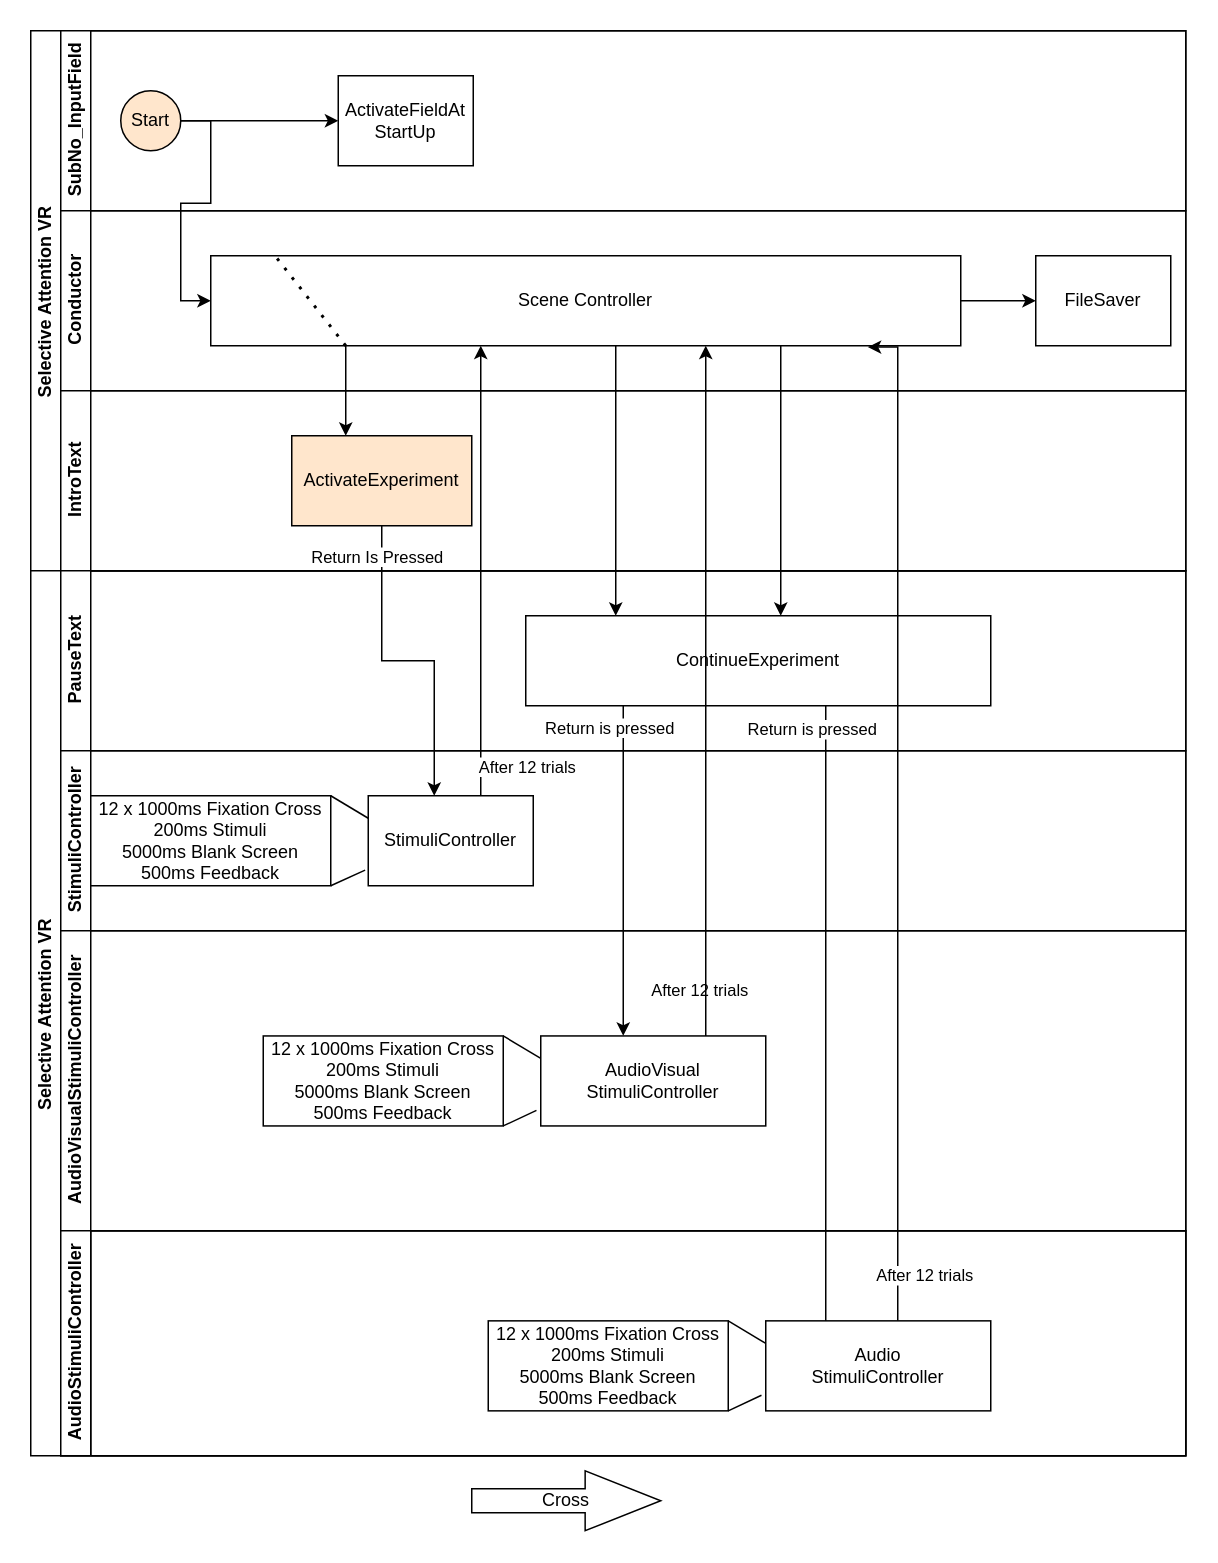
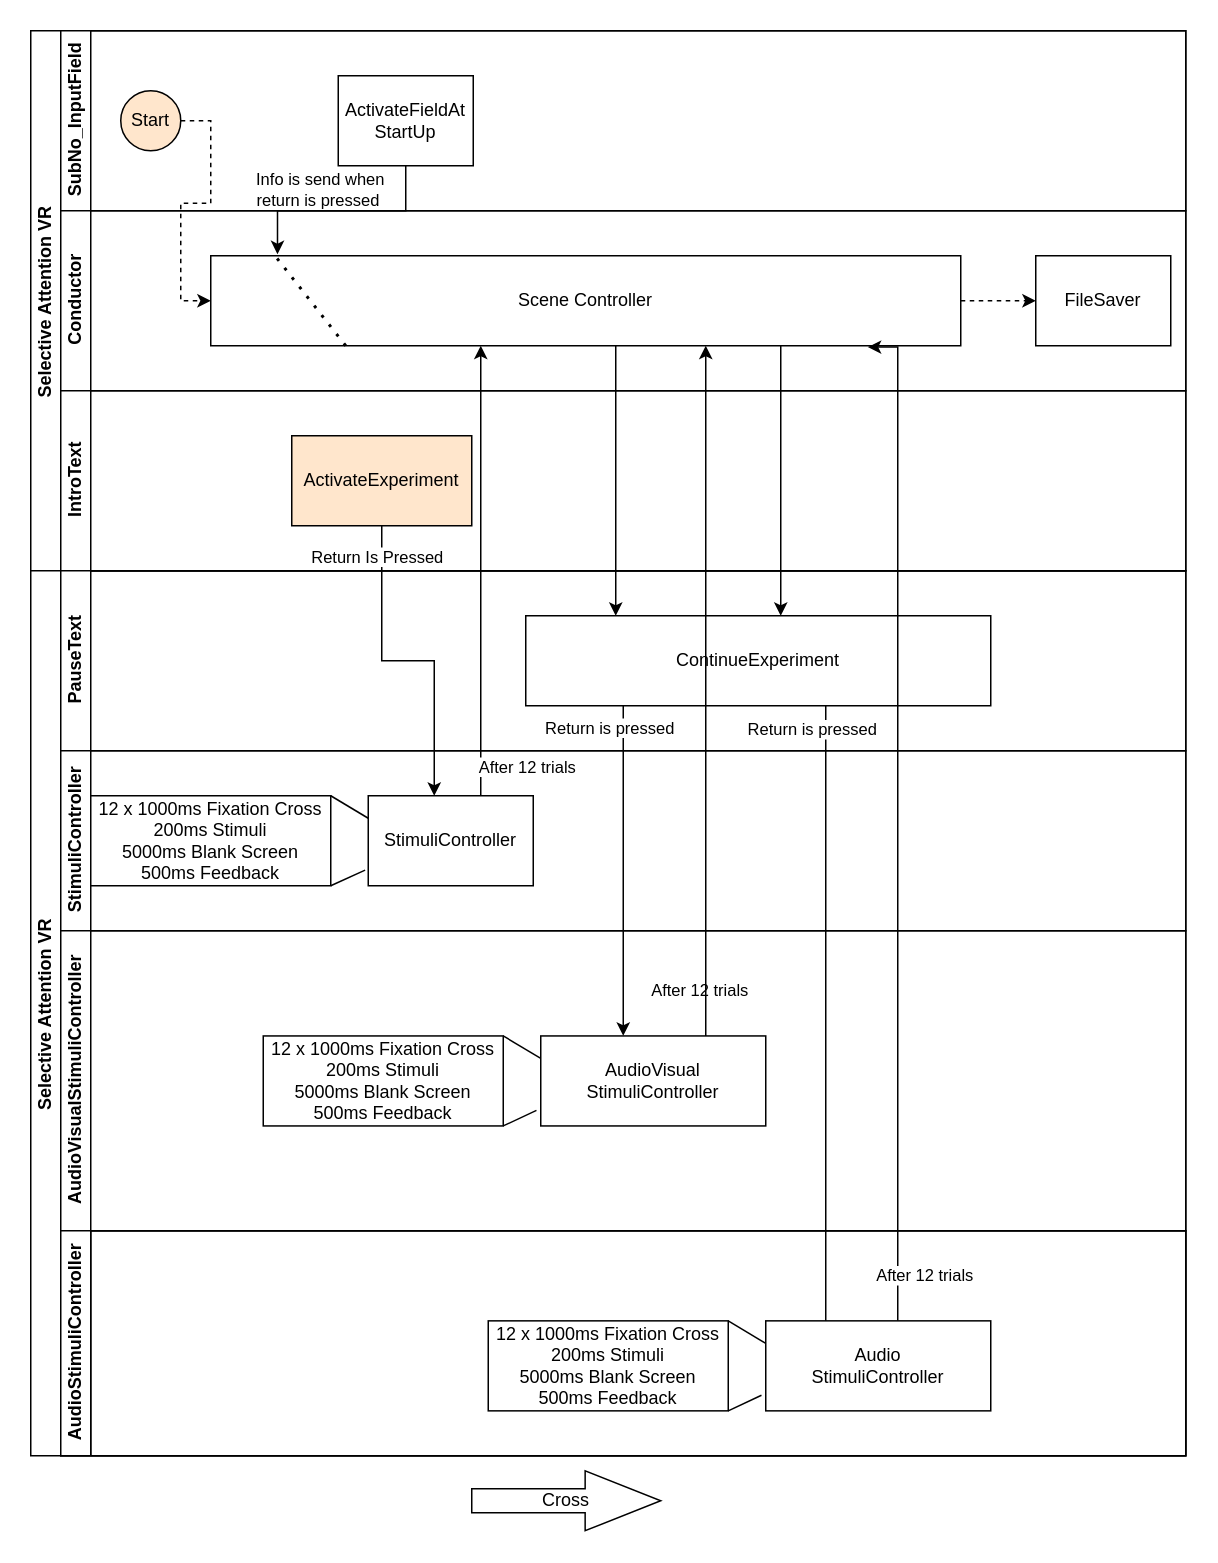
edge "Start" -> "ActivateFieldAt StartUp": removed
edge "ActivateFieldAt StartUp" -> "Scene Controller": added, label "Info is send when return is pressed"
edge "Start" -> "Scene Controller": style solid -> dashed
edge "Scene Controller" -> "FileSaver": style solid -> dashed
edge "Scene Controller" -> "ActivateExperiment": removed
